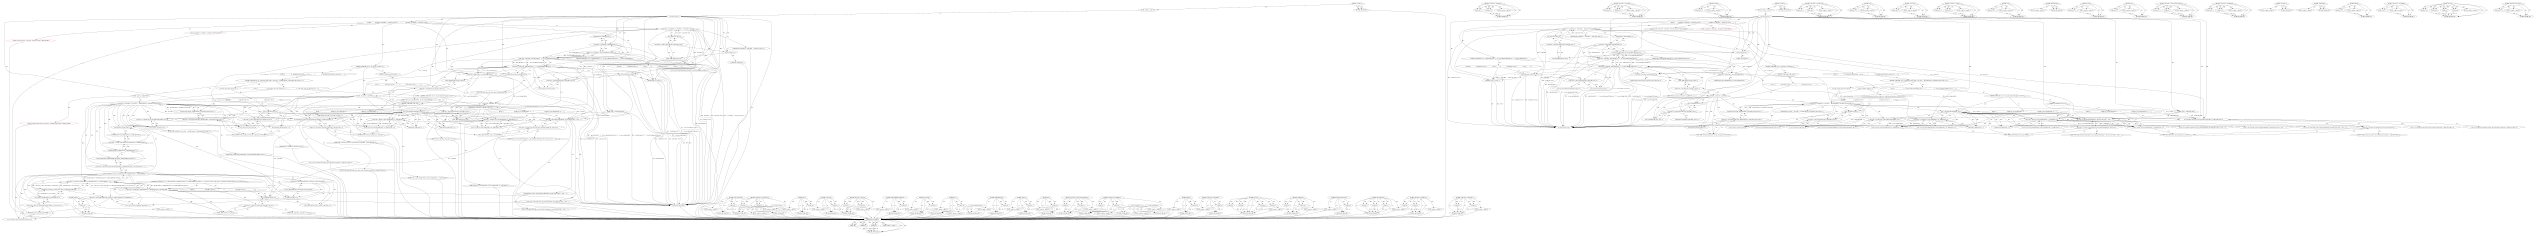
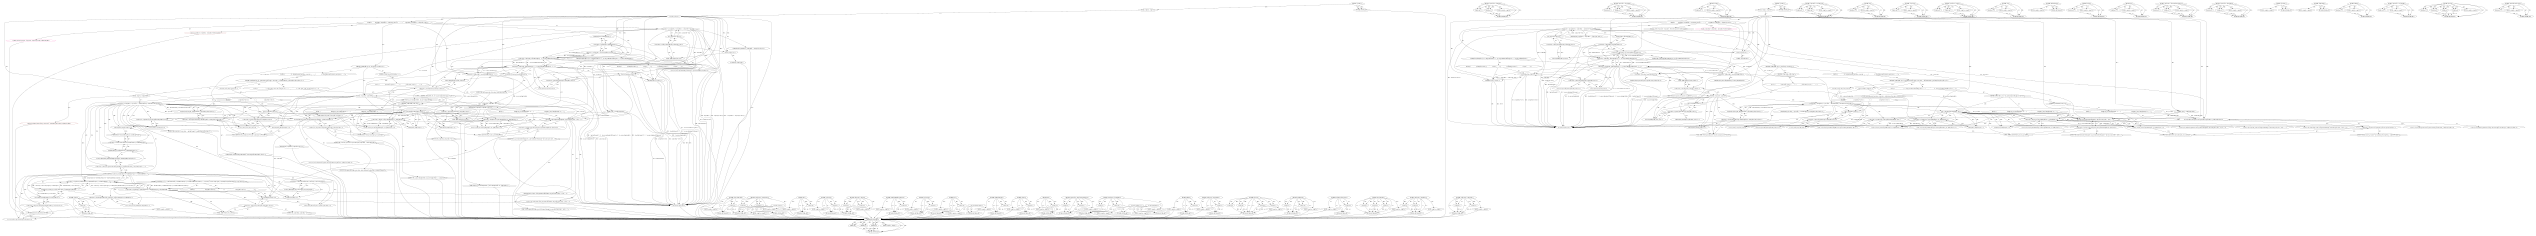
edge "(<operator>.indirectFieldAccess,context()->securityOrigin)" -> "(FIELD_IDENTIFIER,canRequest,canRequest)": now "(<operator>.indirectFieldAccess,context()->securityOrigin)" -> "(FIELD_IDENTIFIER,securityOrigin,securityOrigin)"
